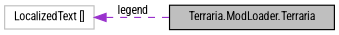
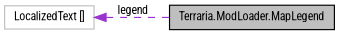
node "Terraria.ModLoader.Terraria": label "Terraria.ModLoader.Terraria" -> "Terraria.ModLoader.MapLegend"
